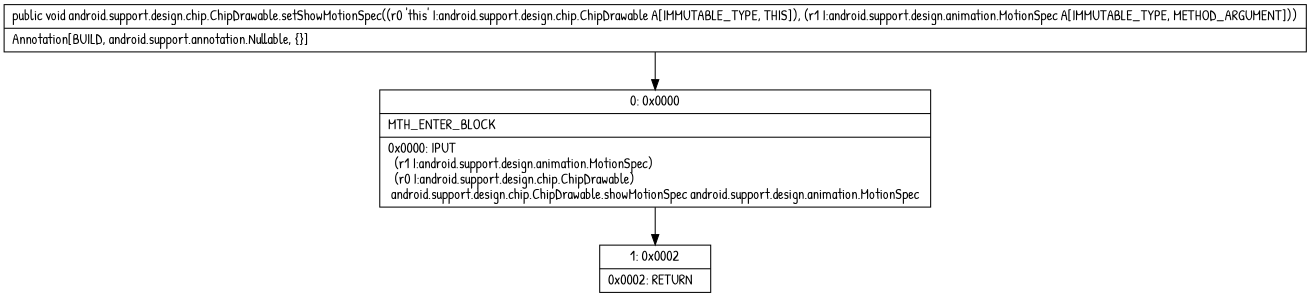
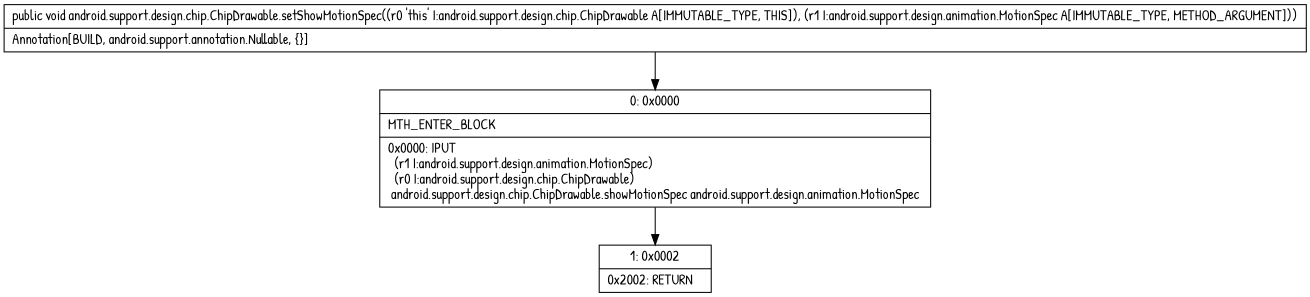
node "1: 0x0002": text "0x0002: RETURN" -> "0x2002: RETURN"
